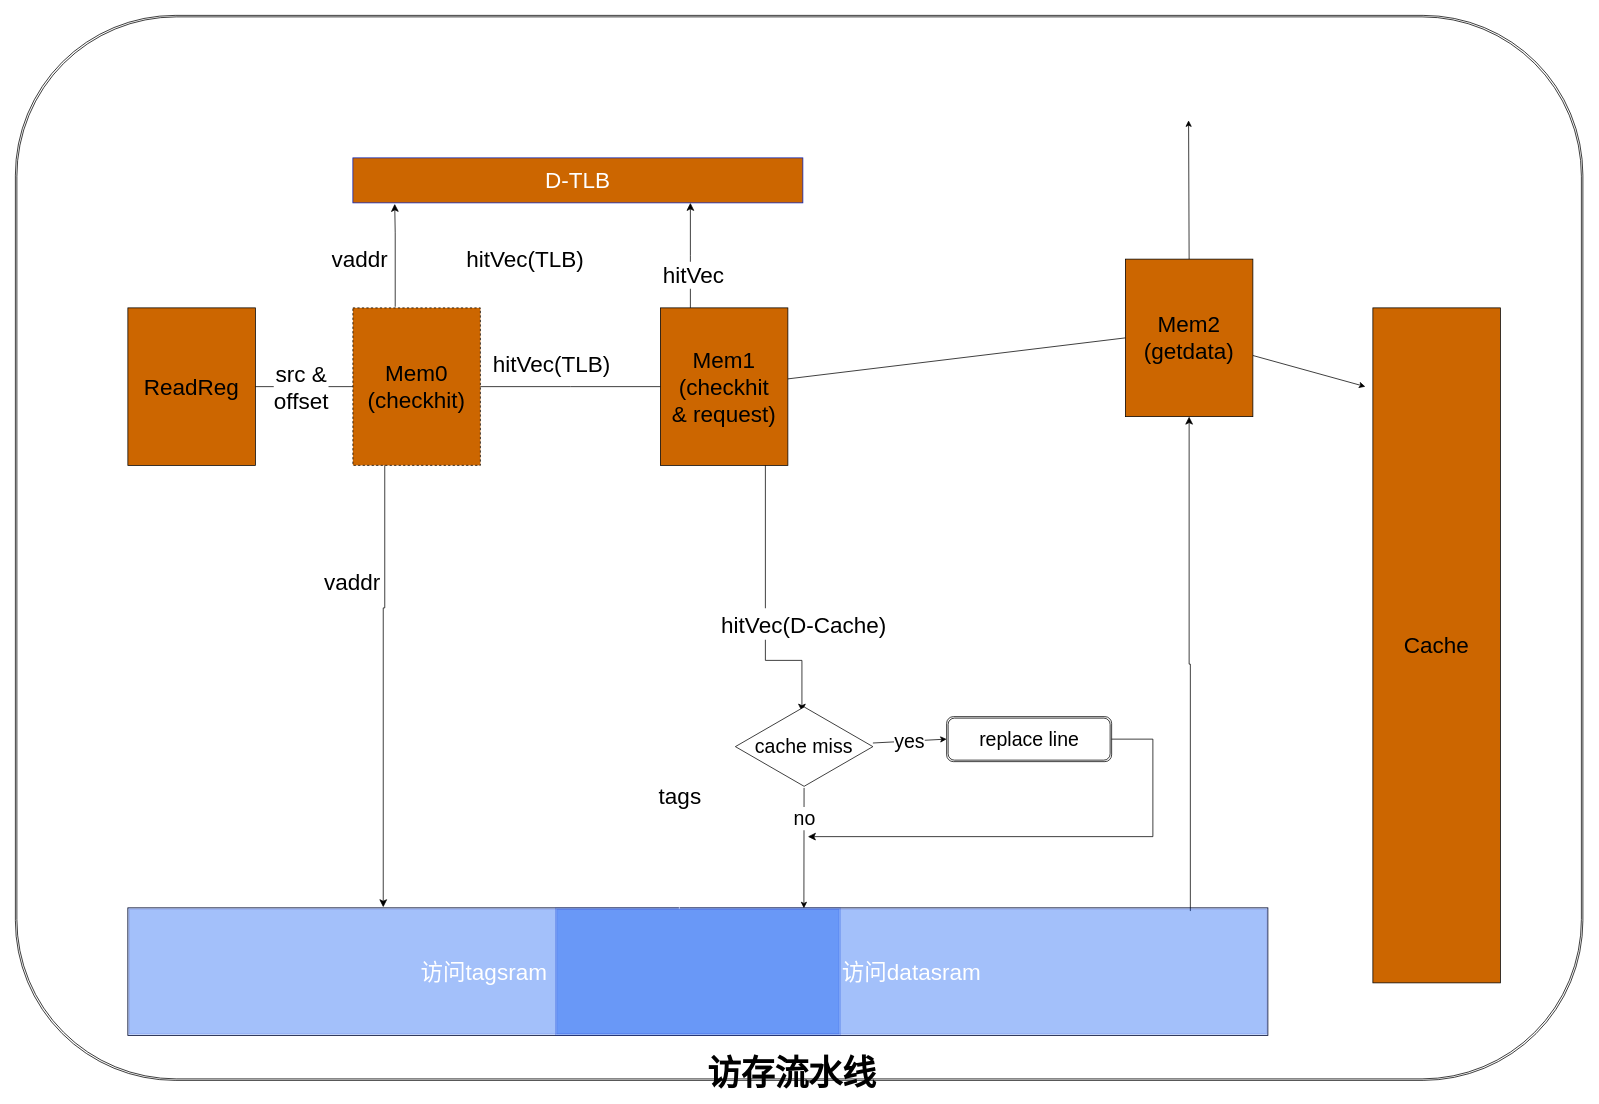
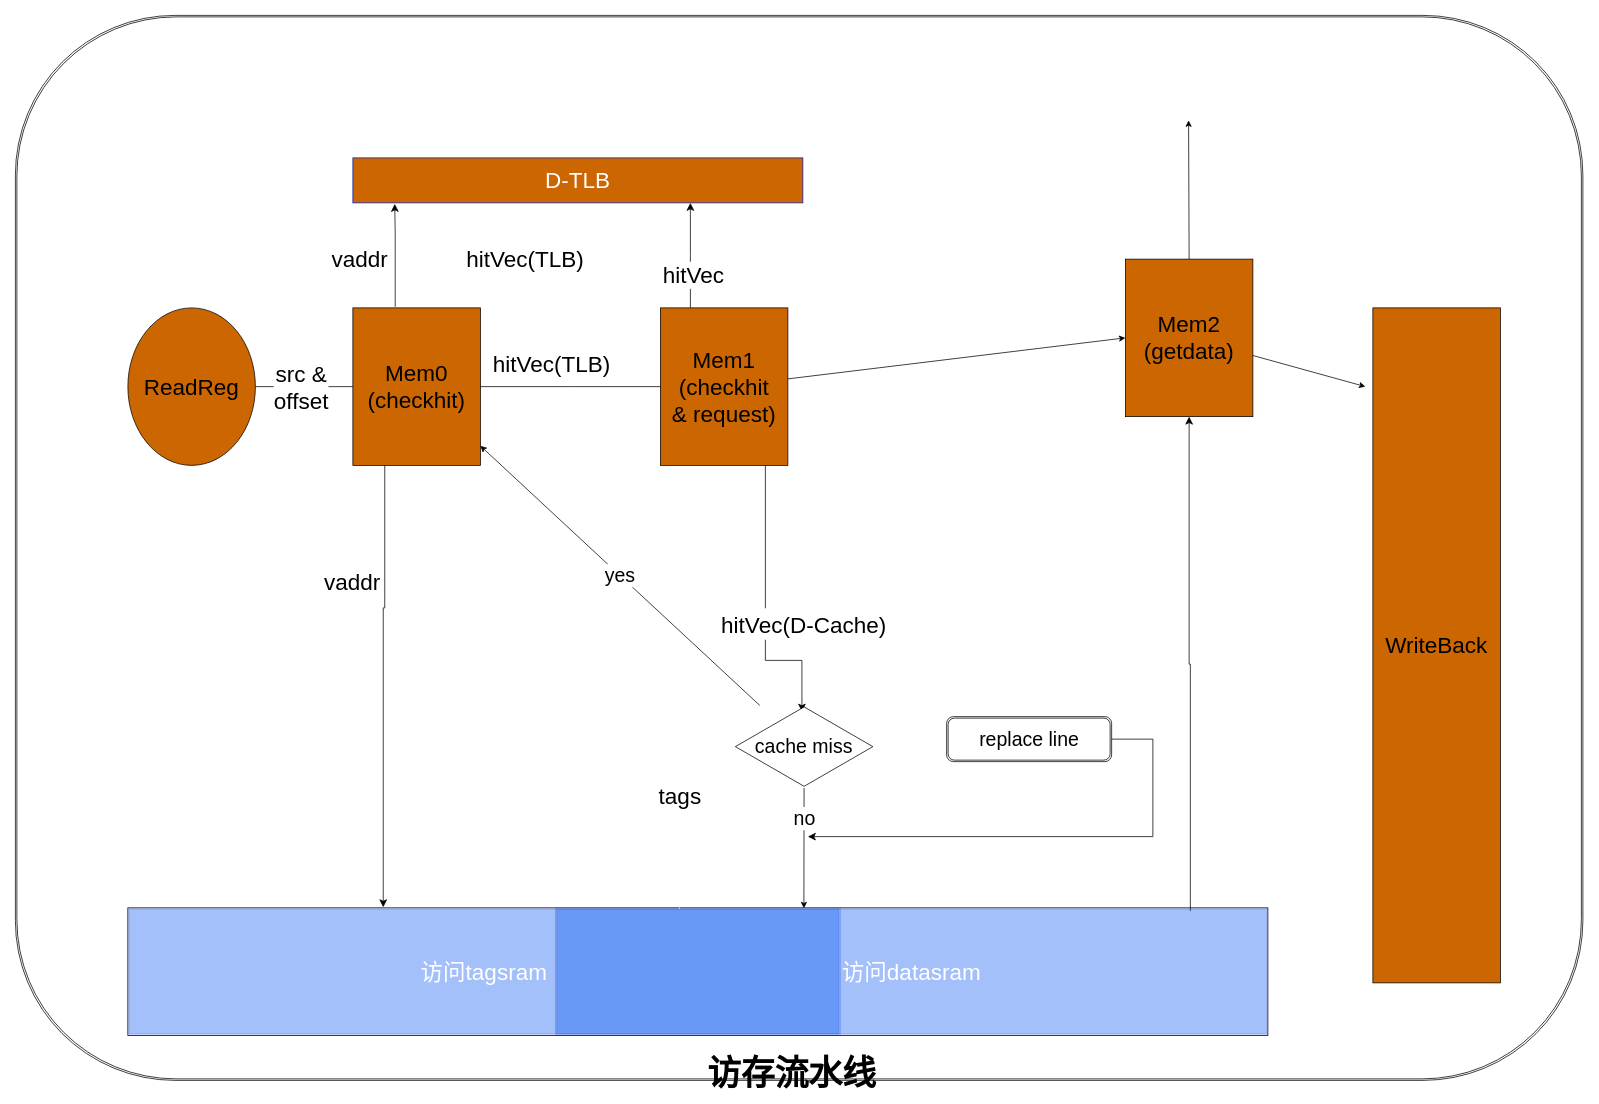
edge "Mem2 (getdata)" -- "Mem1 (checkhit & request)": arrowhead none -> classic
node "ReadReg": shape rectangle -> ellipse
node "Mem0 (checkhit)": style dashed -> solid
edge "访问datasram" -> "Mem1 (checkhit & request)": arrowhead open -> classic
node "Cache": label "Cache" -> "WriteBack"
edge "cache miss" -> "replace line": now "cache miss" -> "Mem0 (checkhit)"
